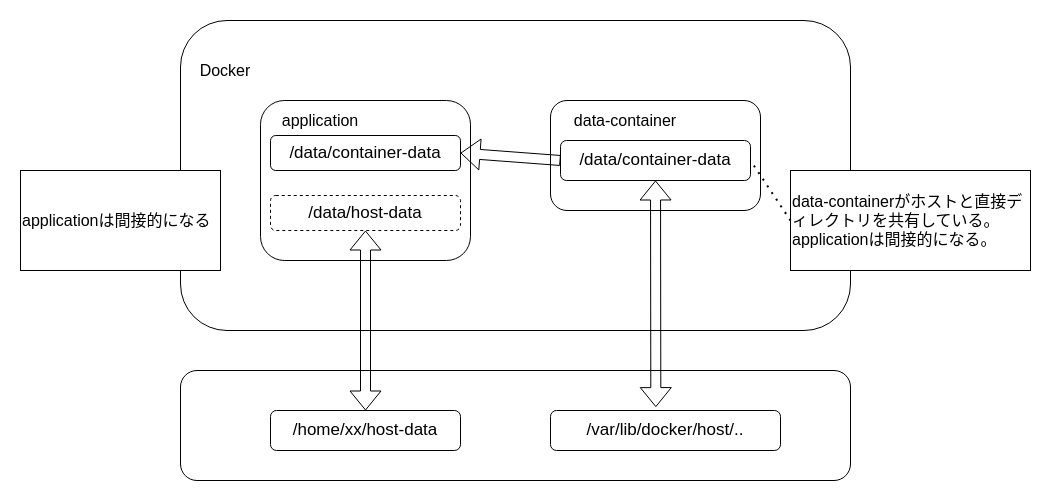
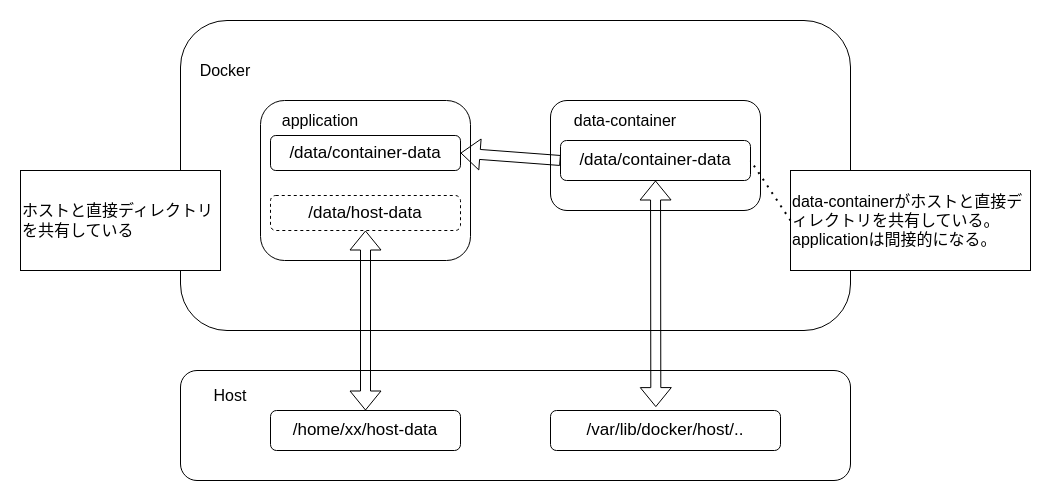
node "applicationは間接的になる": label "applicationは間接的になる" -> "ホストと直接ディレクトリを共有している"
node "Host": added
